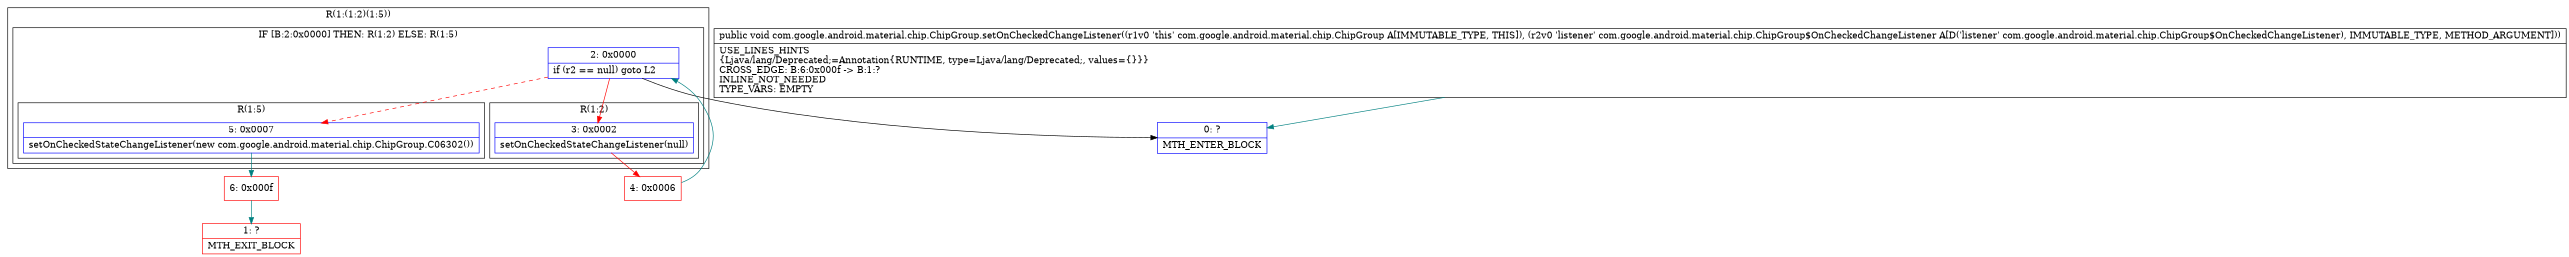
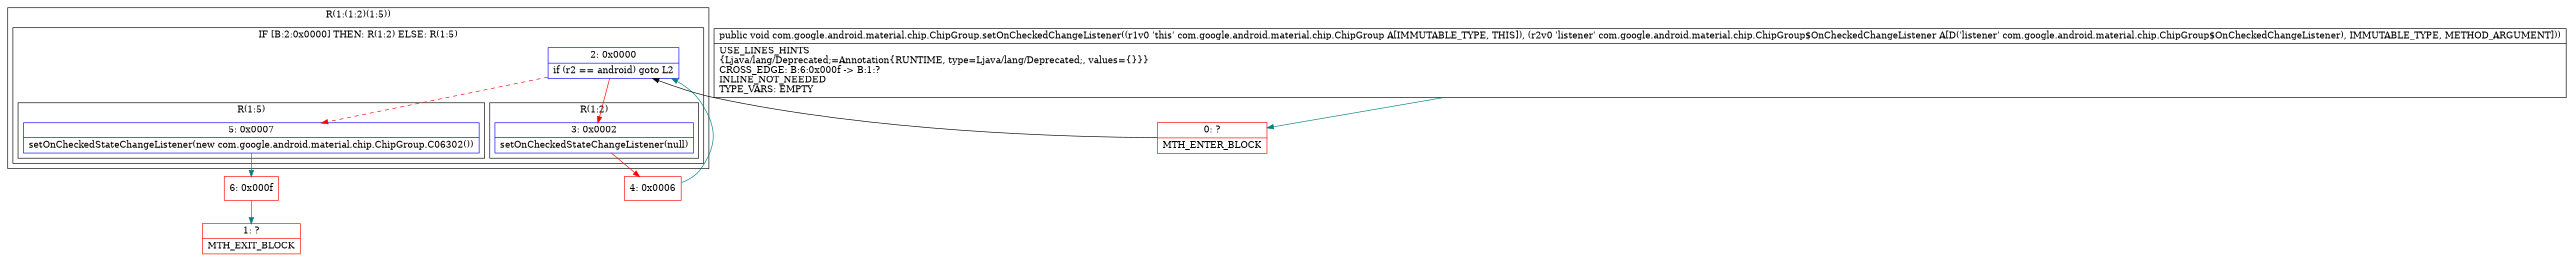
node "2: 0x0000": text "if (r2 == null) goto L2" -> "if (r2 == android) goto L2"
edge "2: 0x0000" -> "0: ?": reversed
node "0: ?": color blue -> red
